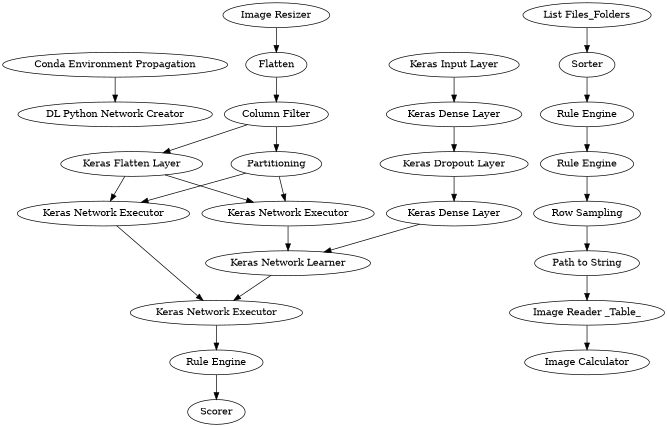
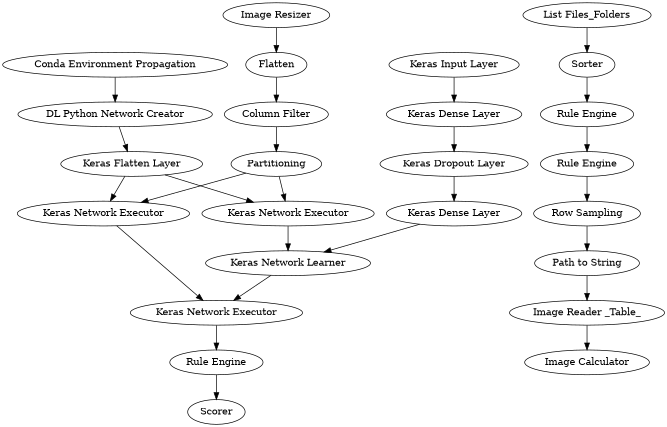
edge "Column Filter" -> "Keras Flatten Layer": now "DL Python Network Creator" -> "Keras Flatten Layer"
